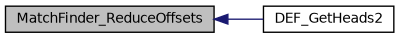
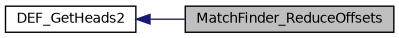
edge "DEF_GetHeads2" -> "MatchFinder_ReduceOffsets": reversed
